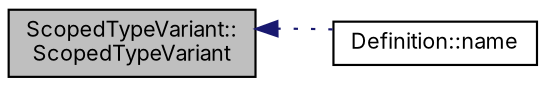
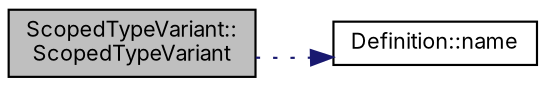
edge "Definition::name" -> "ScopedTypeVariant:: ScopedTypeVariant": reversed
